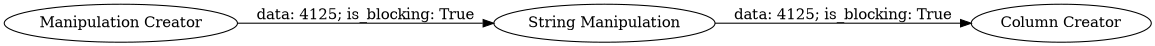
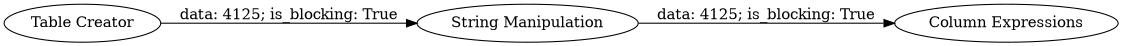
node "Manipulation Creator": label "Manipulation Creator" -> "Table Creator"
node "Column Creator": label "Column Creator" -> "Column Expressions"
